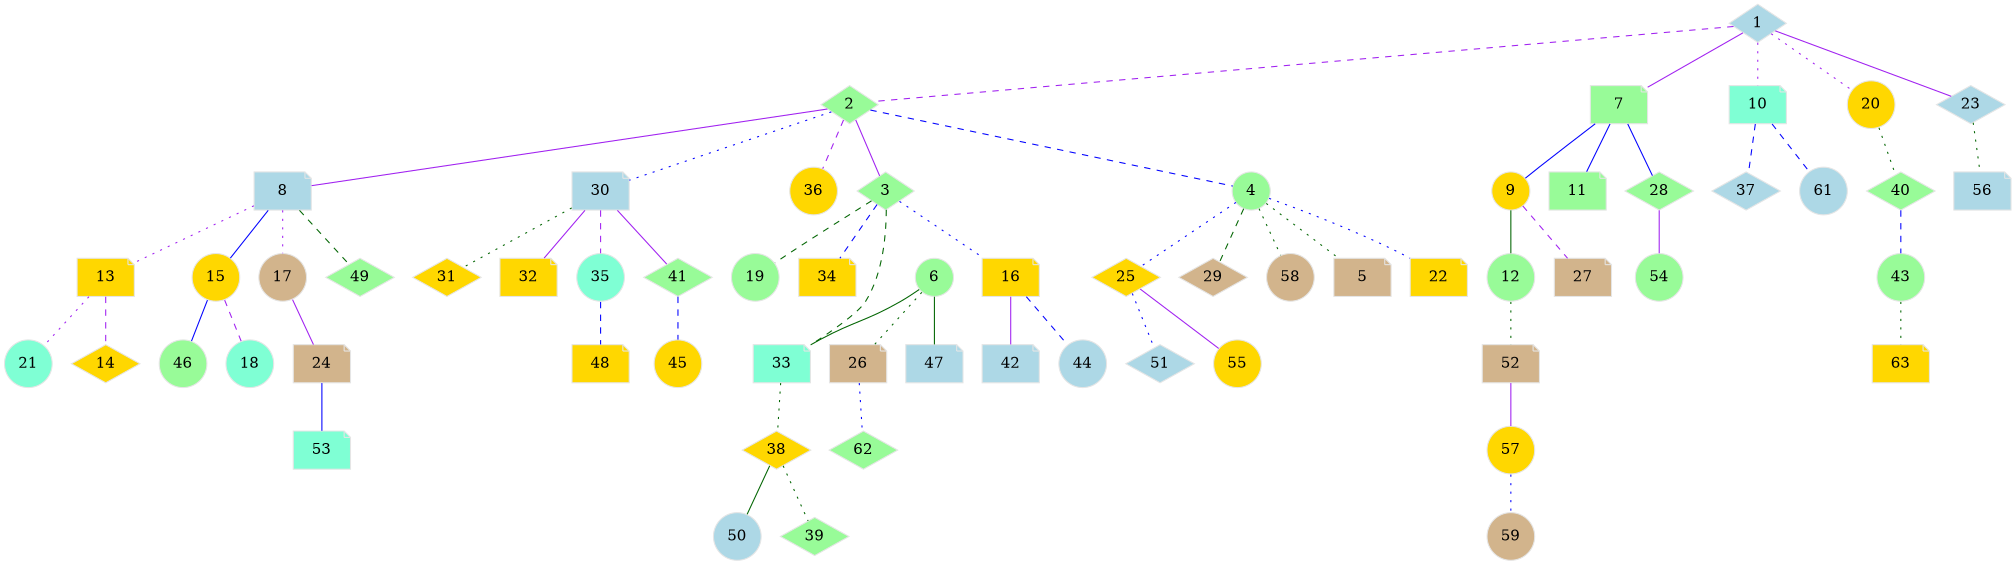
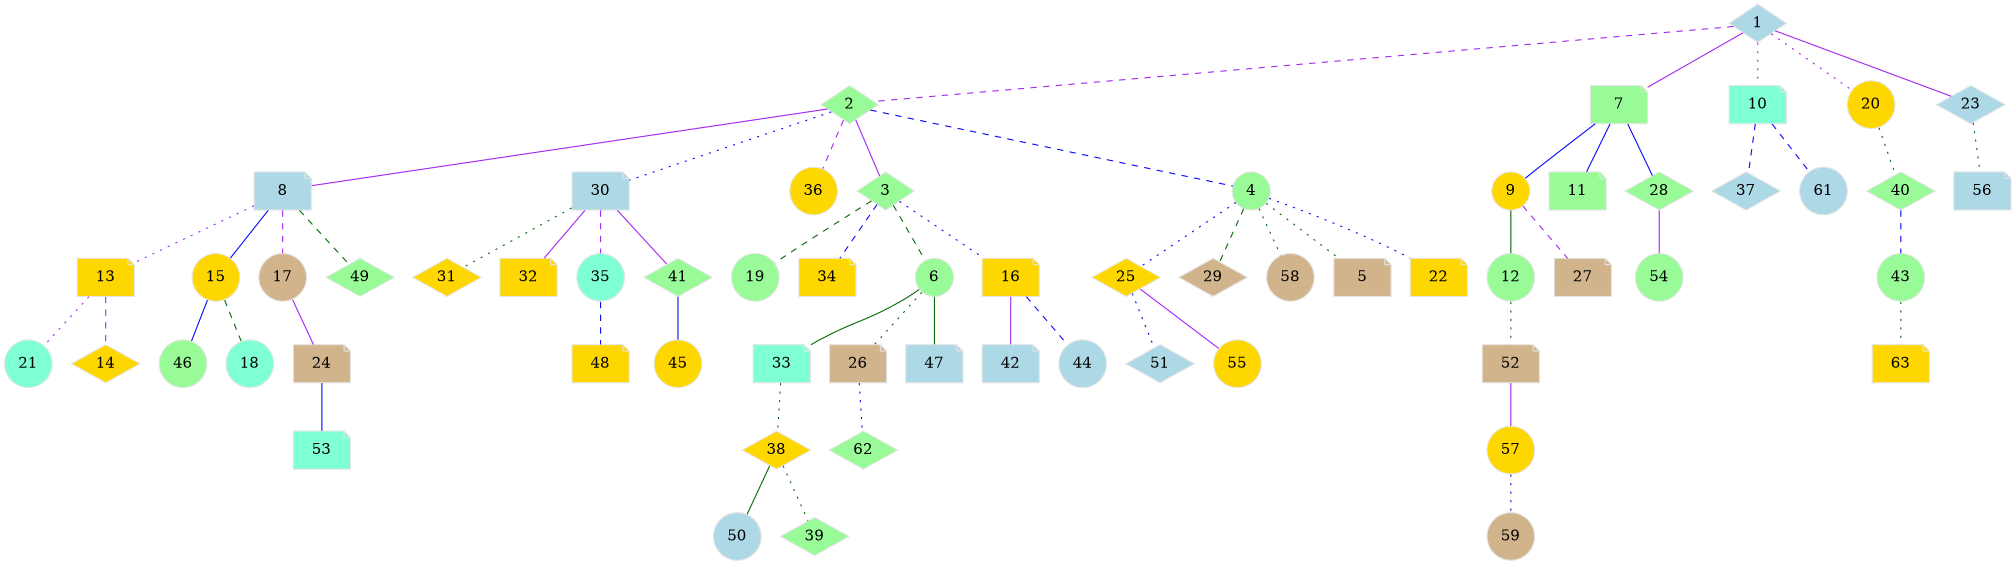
edge "8" -- "17": style dotted -> dashed
edge "3" -- "33": now "3" -- "6"
edge "41" -- "45": style dashed -> solid
edge "15" -- "18": color purple -> darkgreen
